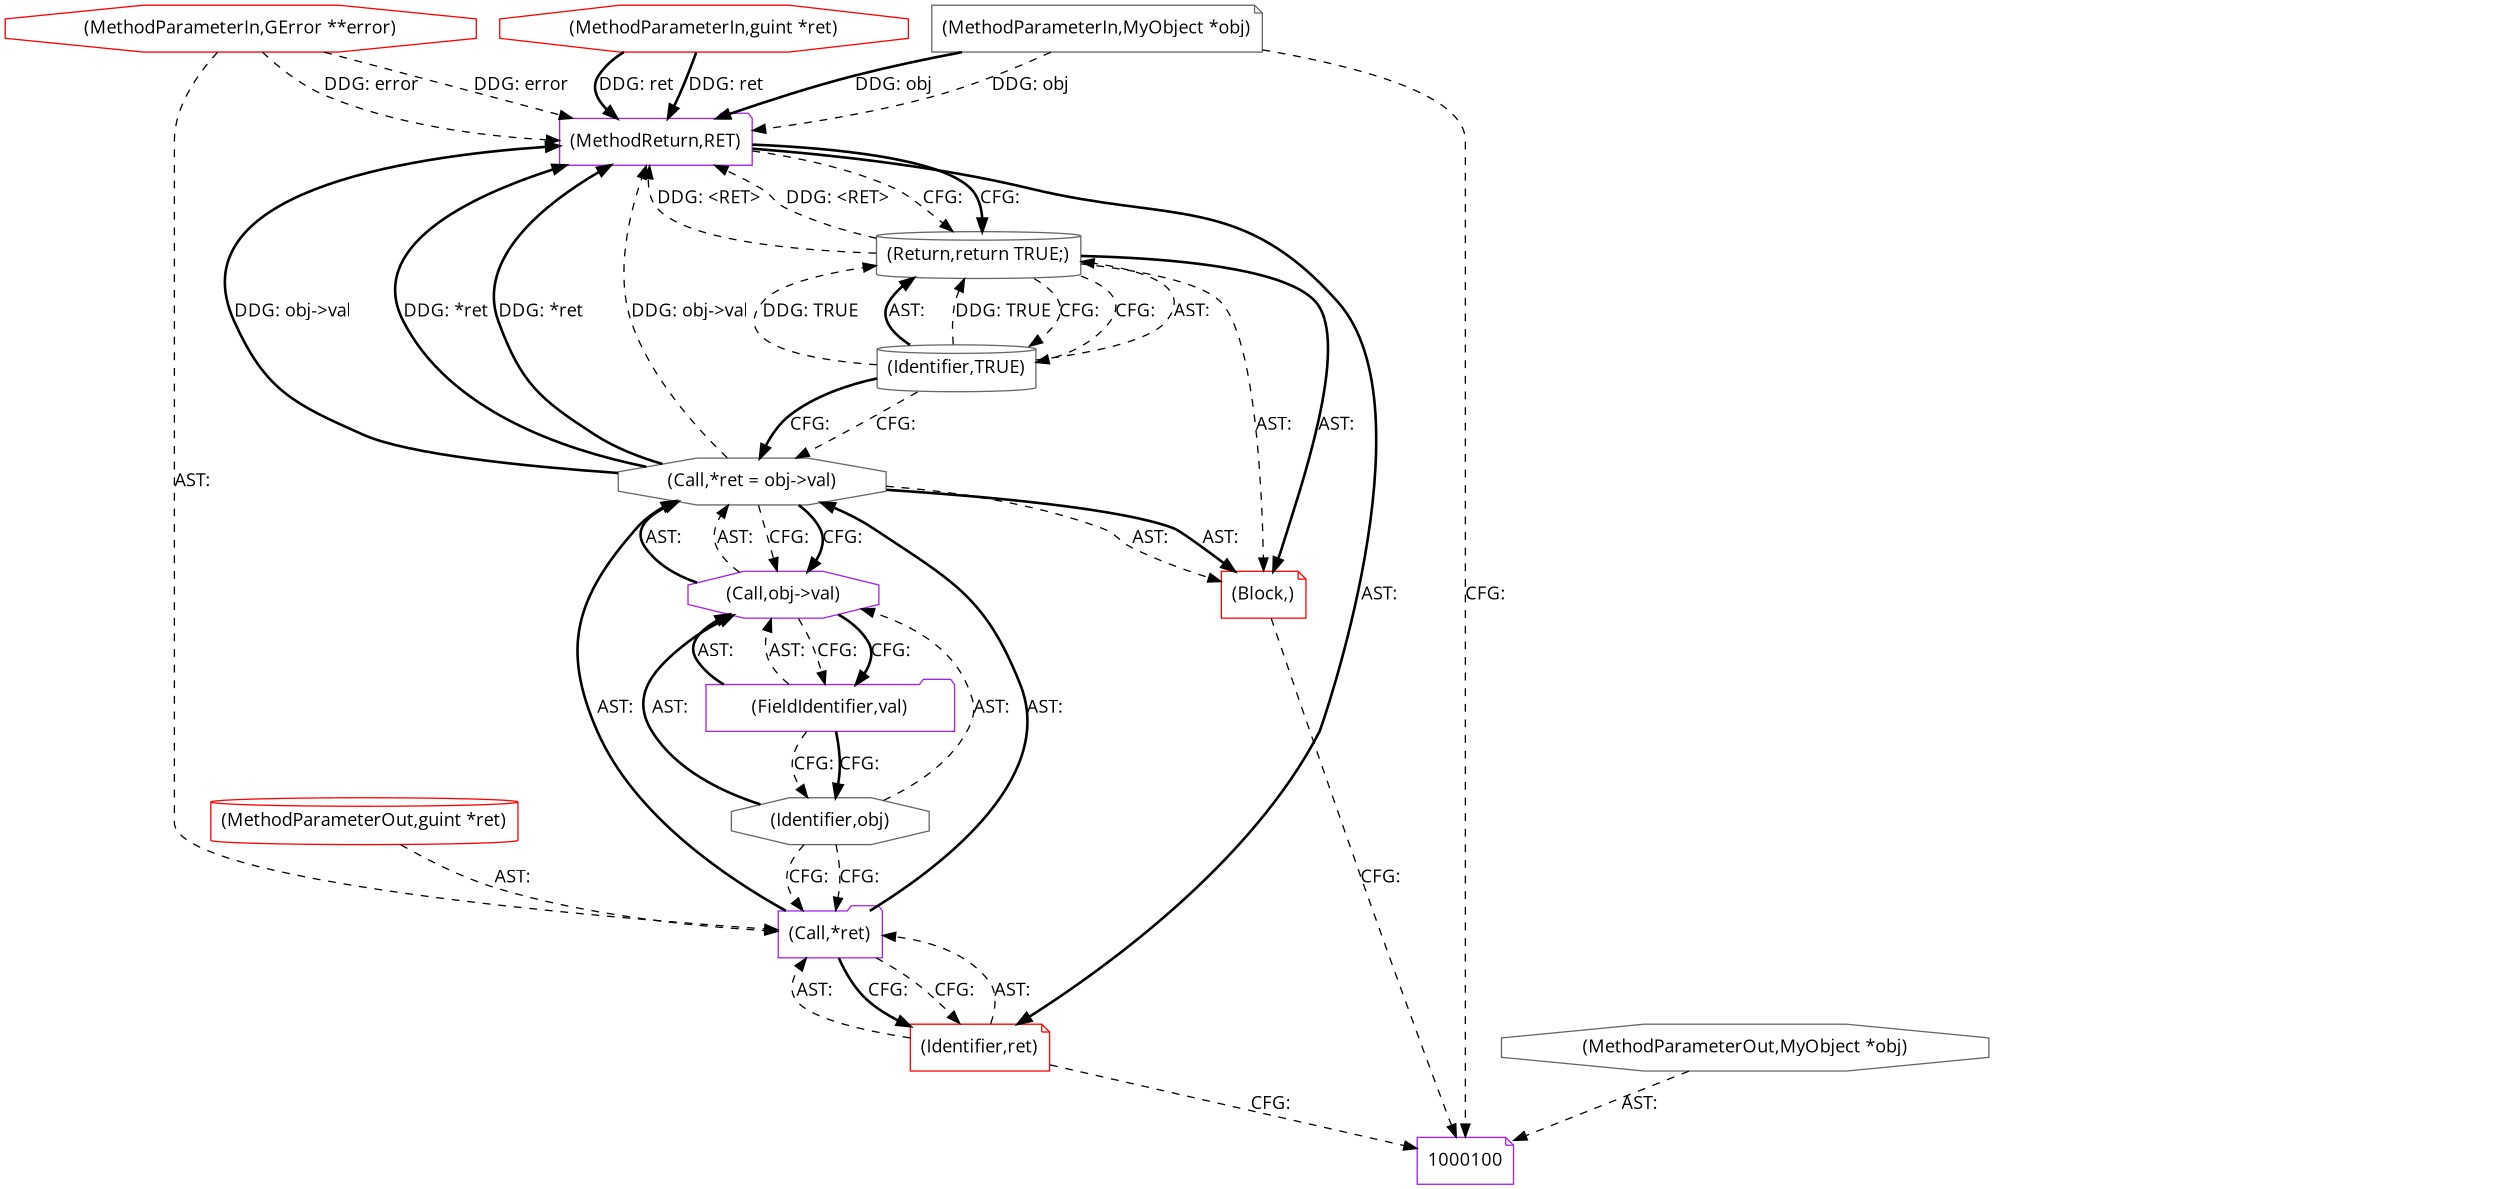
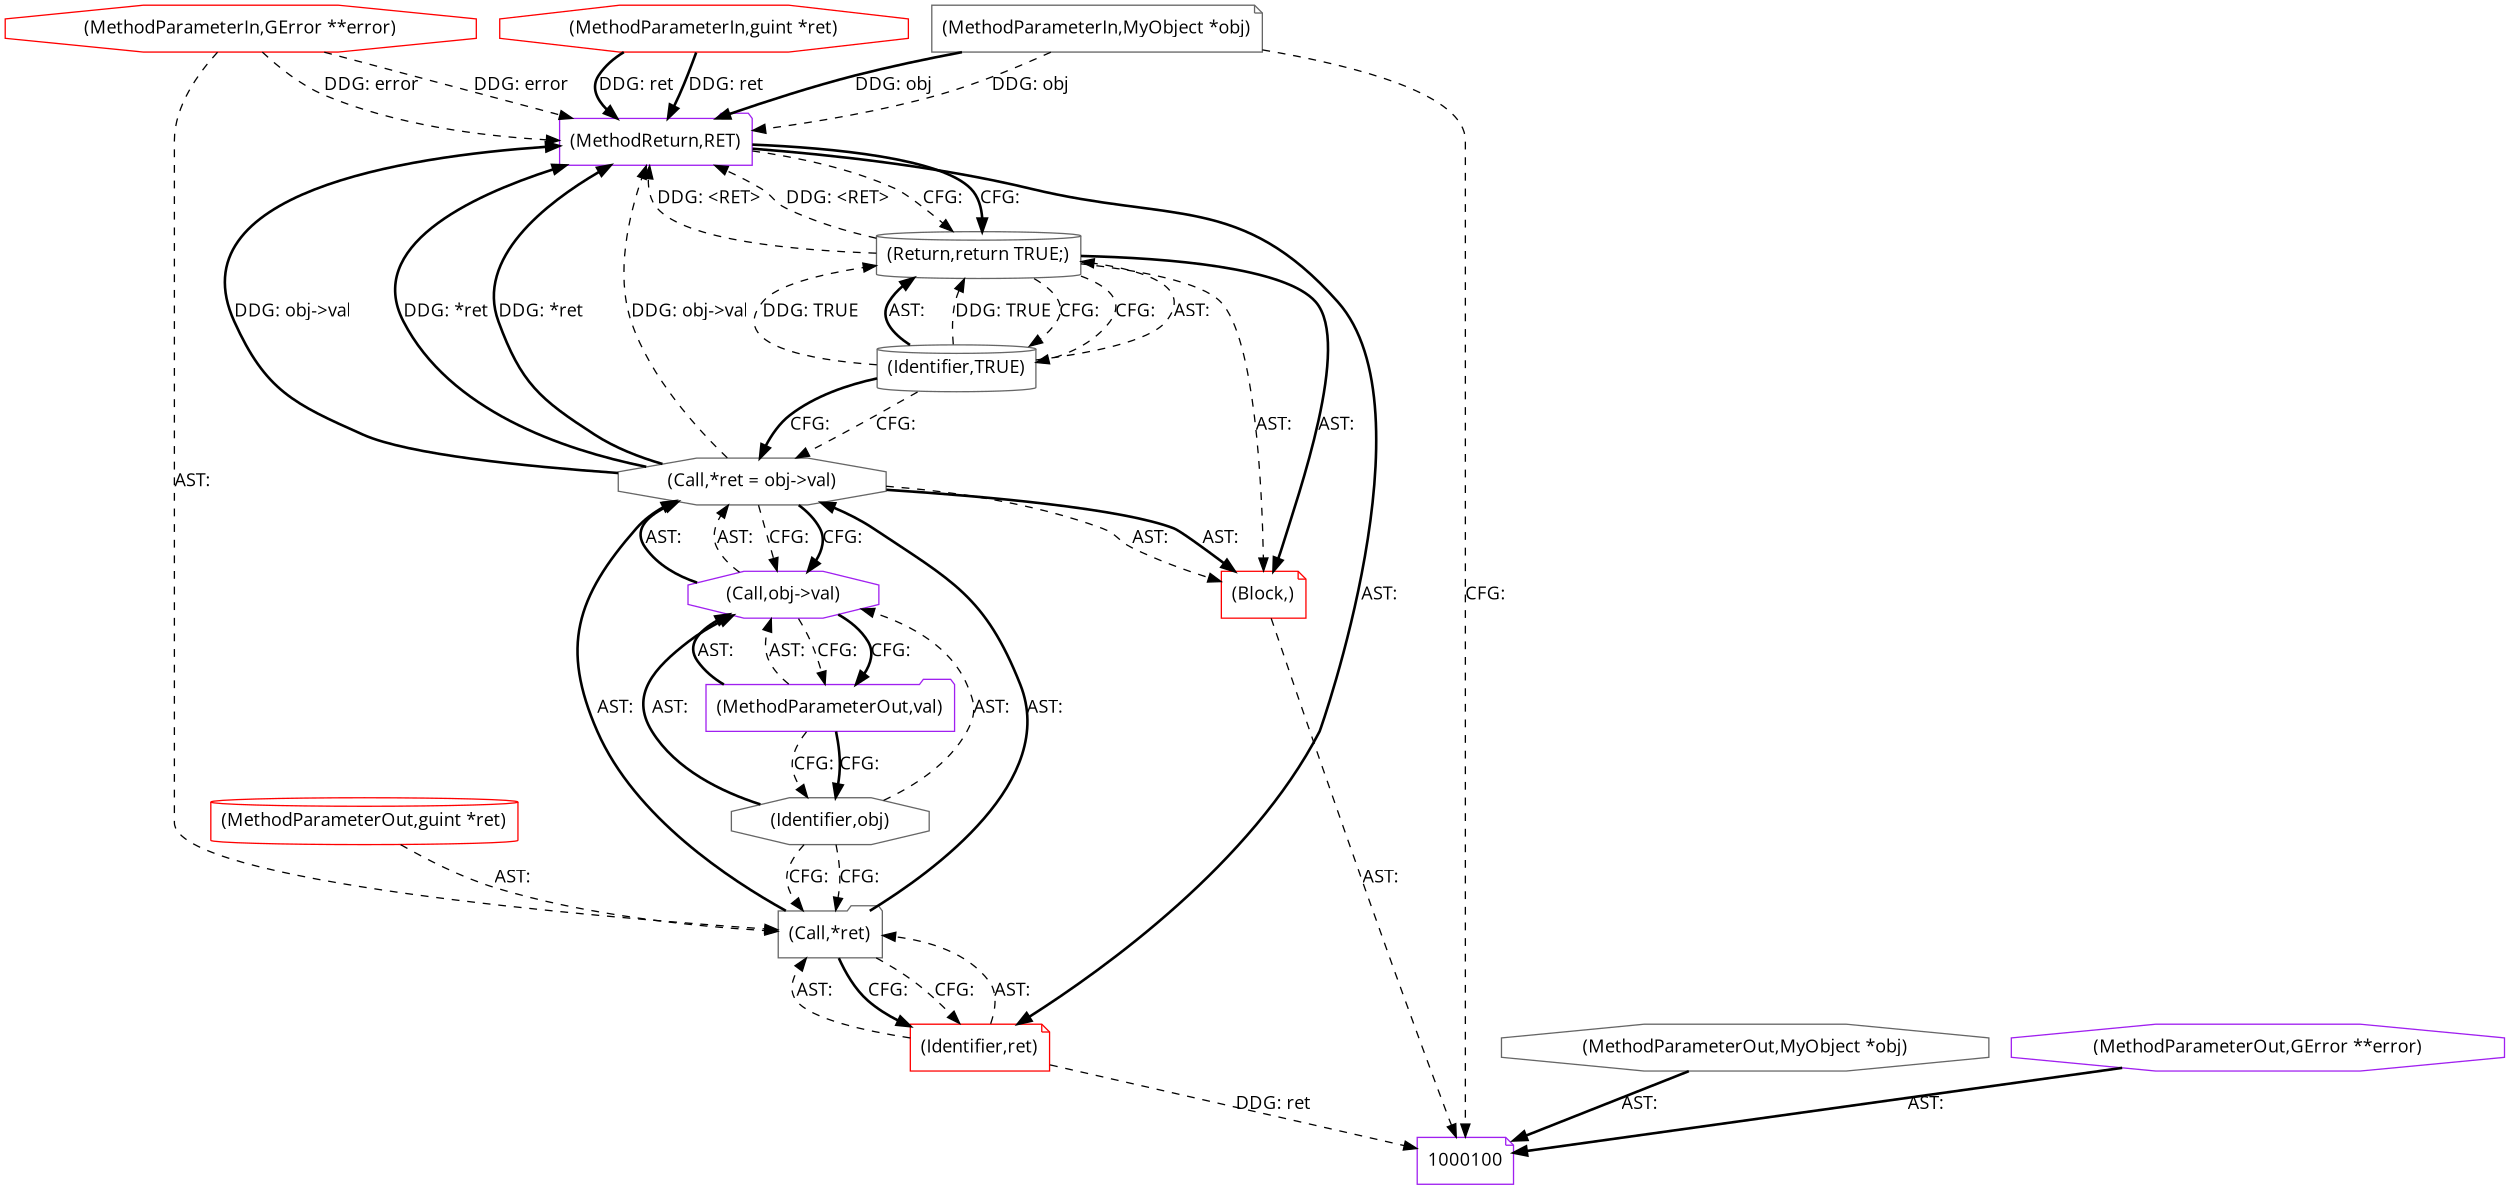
node "(FieldIdentifier,val)": label "(FieldIdentifier,val)" -> "(MethodParameterOut,val)"
edge "(Block,)" -> "1000100": label "CFG: " -> "AST: "
node "(Call,*ret)": color purple -> gray40
node "(MethodParameterOut,GError **error)": added
edge "(MethodParameterOut,MyObject *obj)" -> "1000100": style dashed -> bold
edge "(Identifier,ret)" -> "1000100": label "CFG: " -> "DDG: ret"
